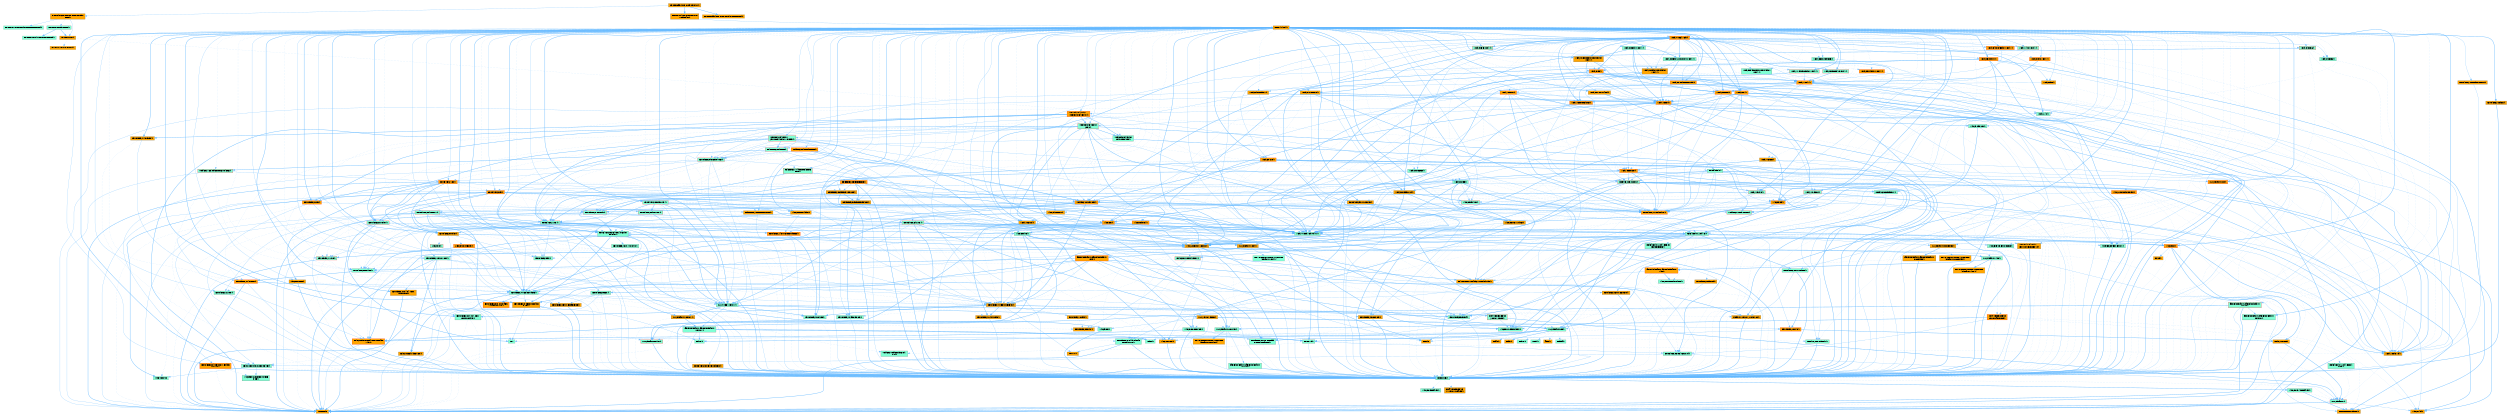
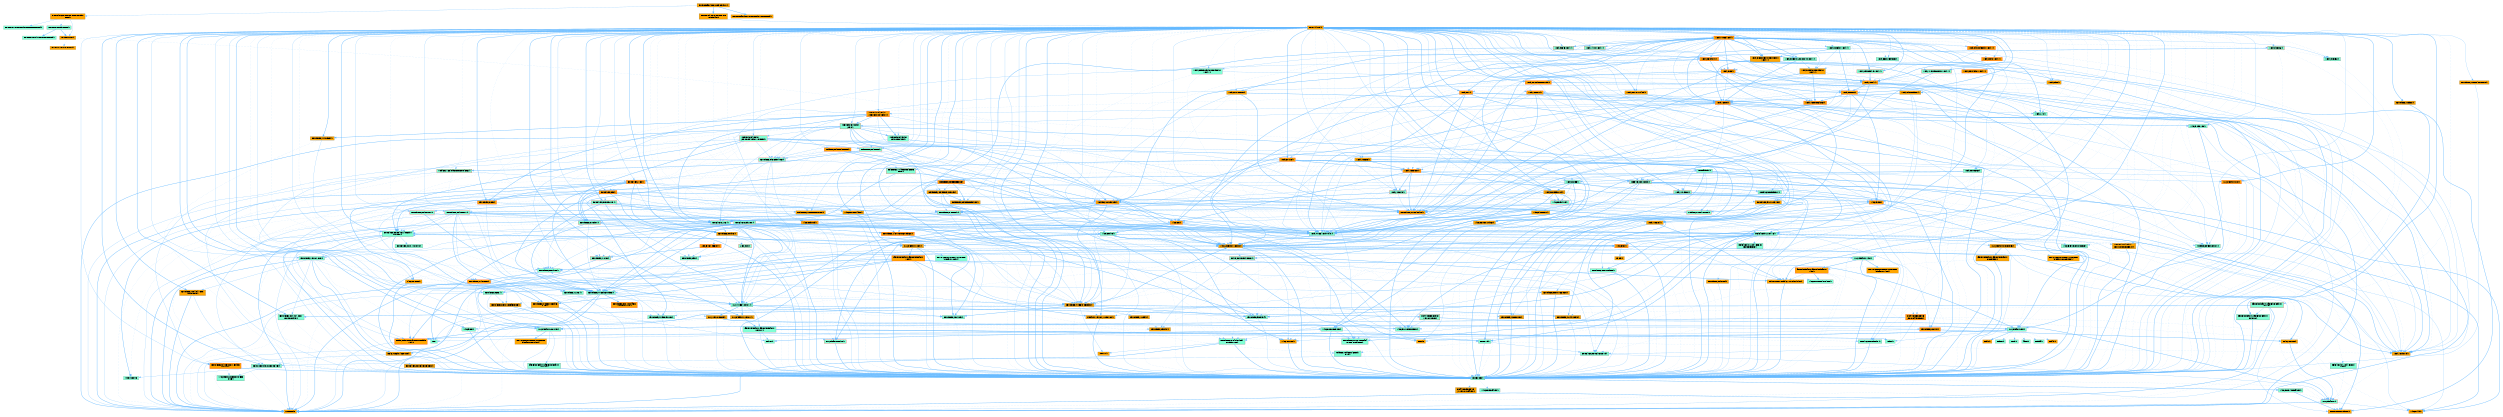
node "Misc/AutomationEvent.h": removed
node "Templates/IsPolymorphic.h": label "Templates/IsPolymorphic.h" -> "Containers/IsPolymorphic.h"
node "float.h": fillcolor orange -> aquamarine
